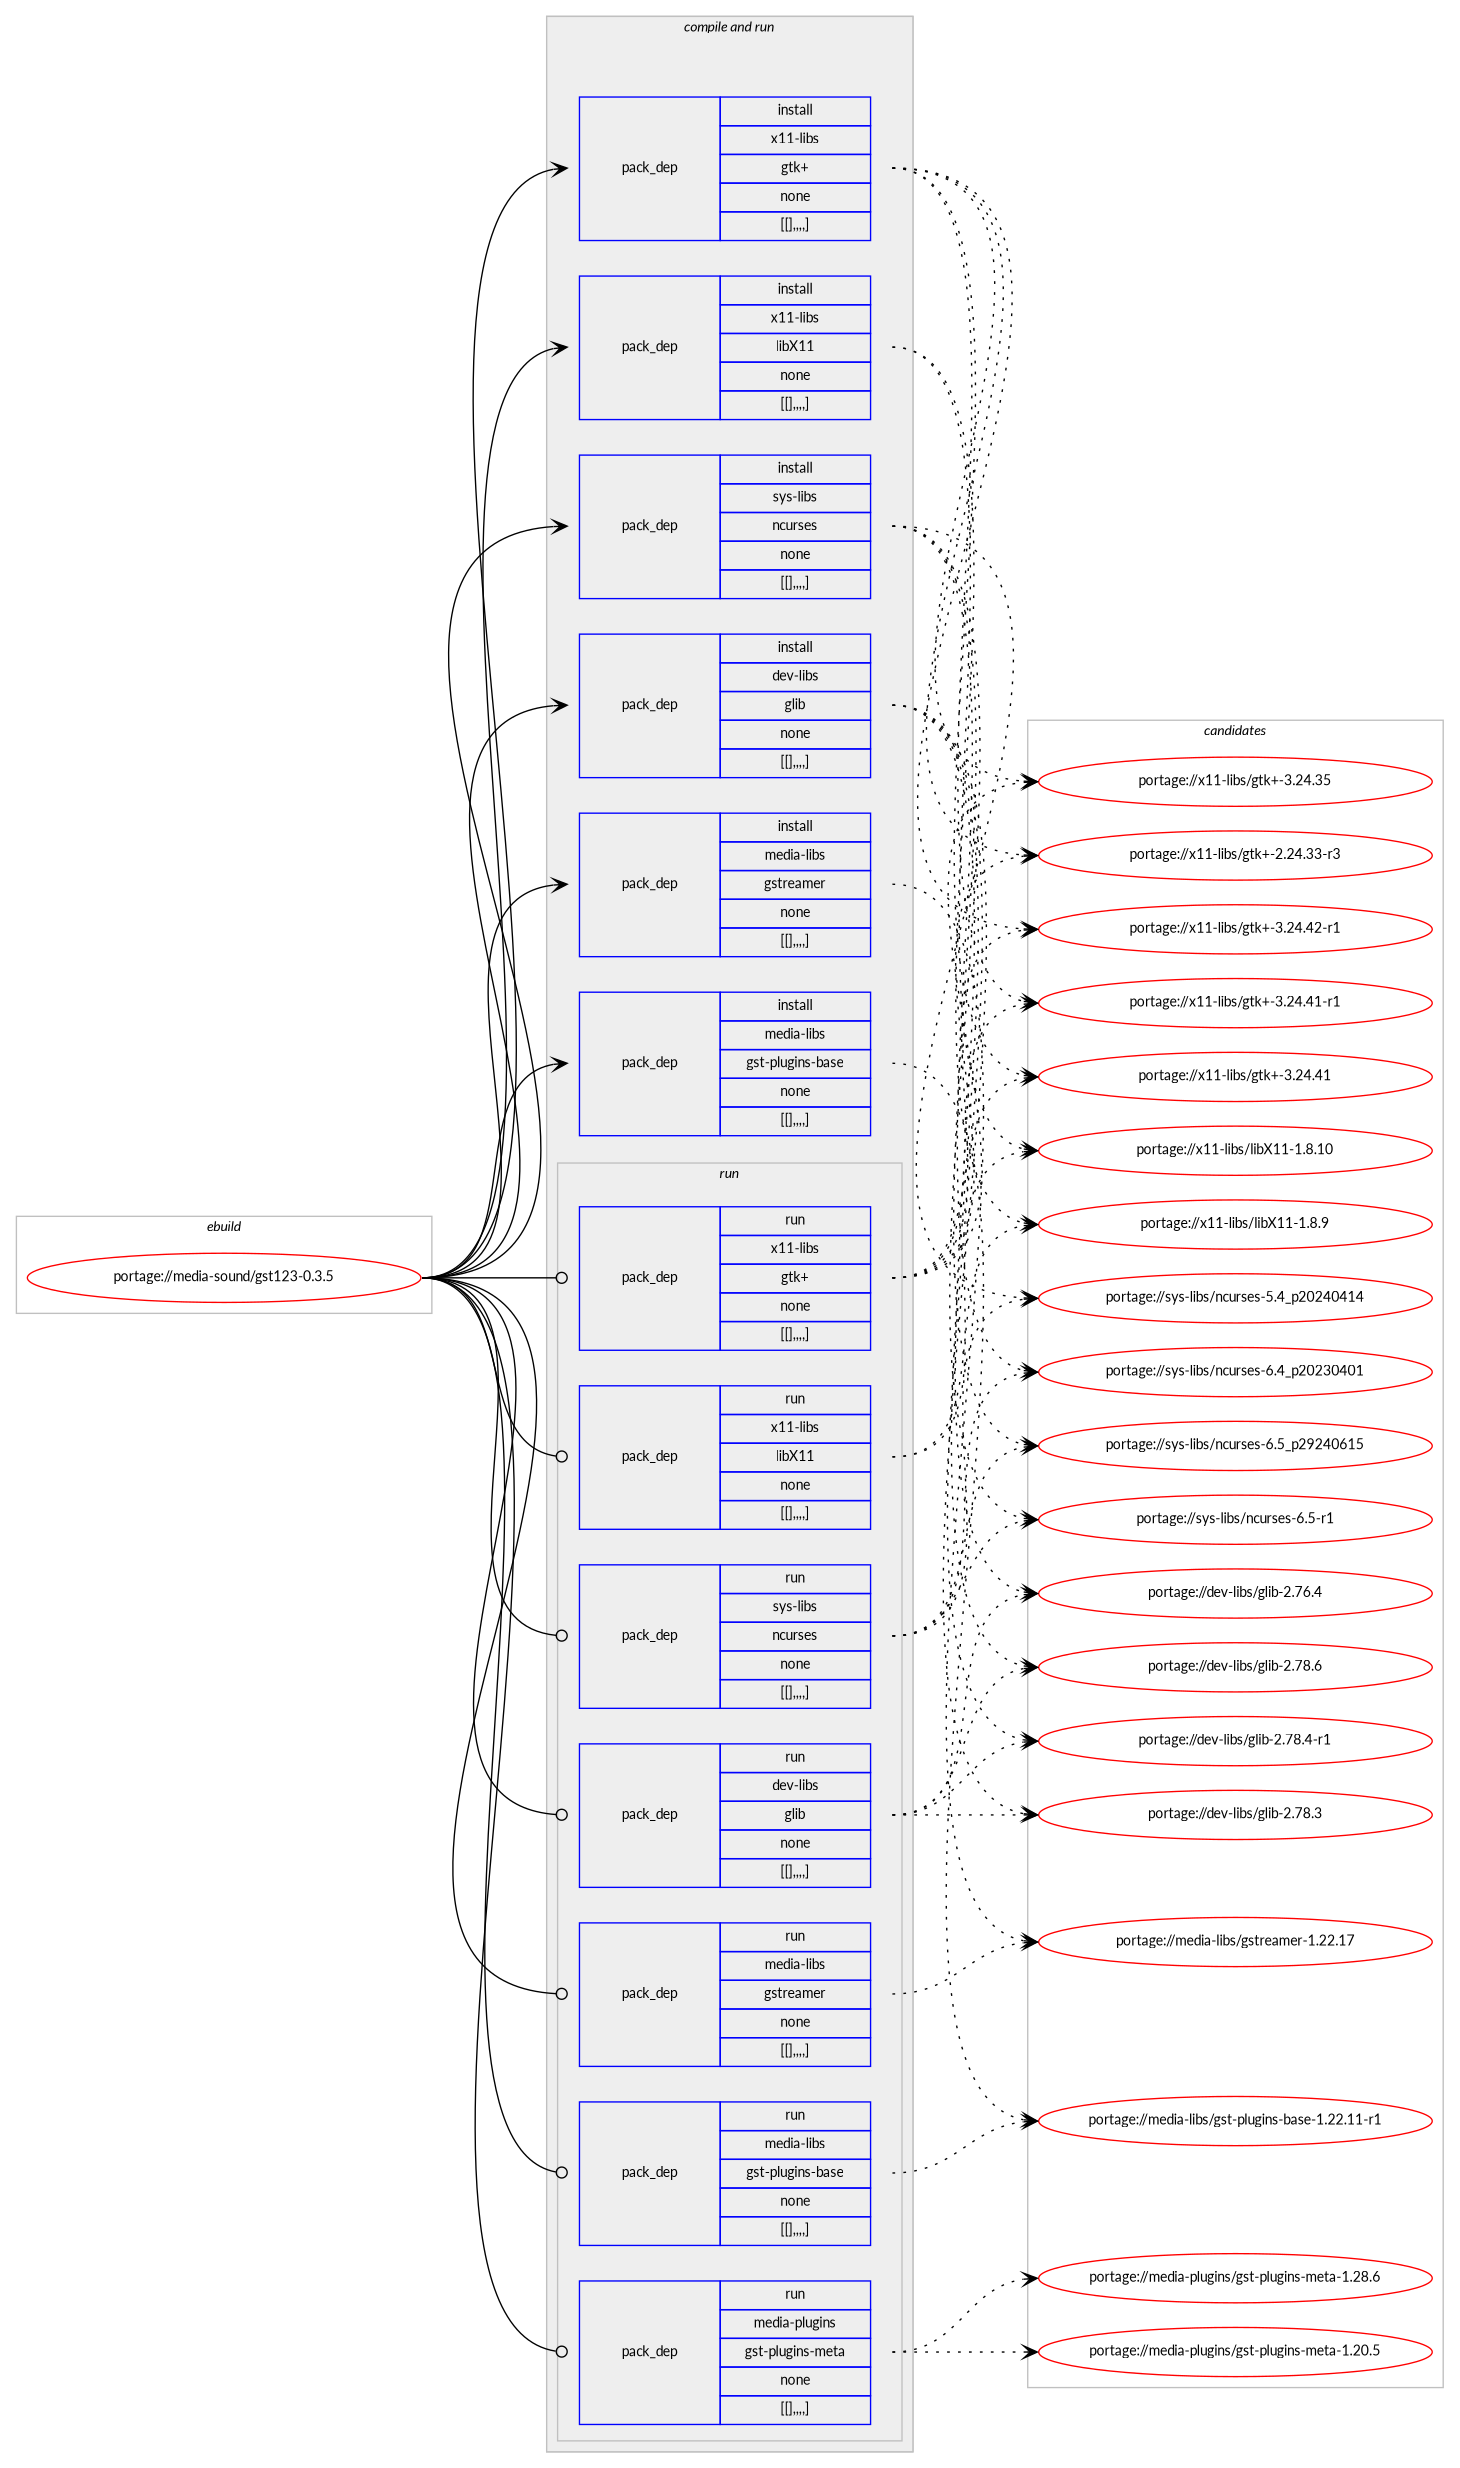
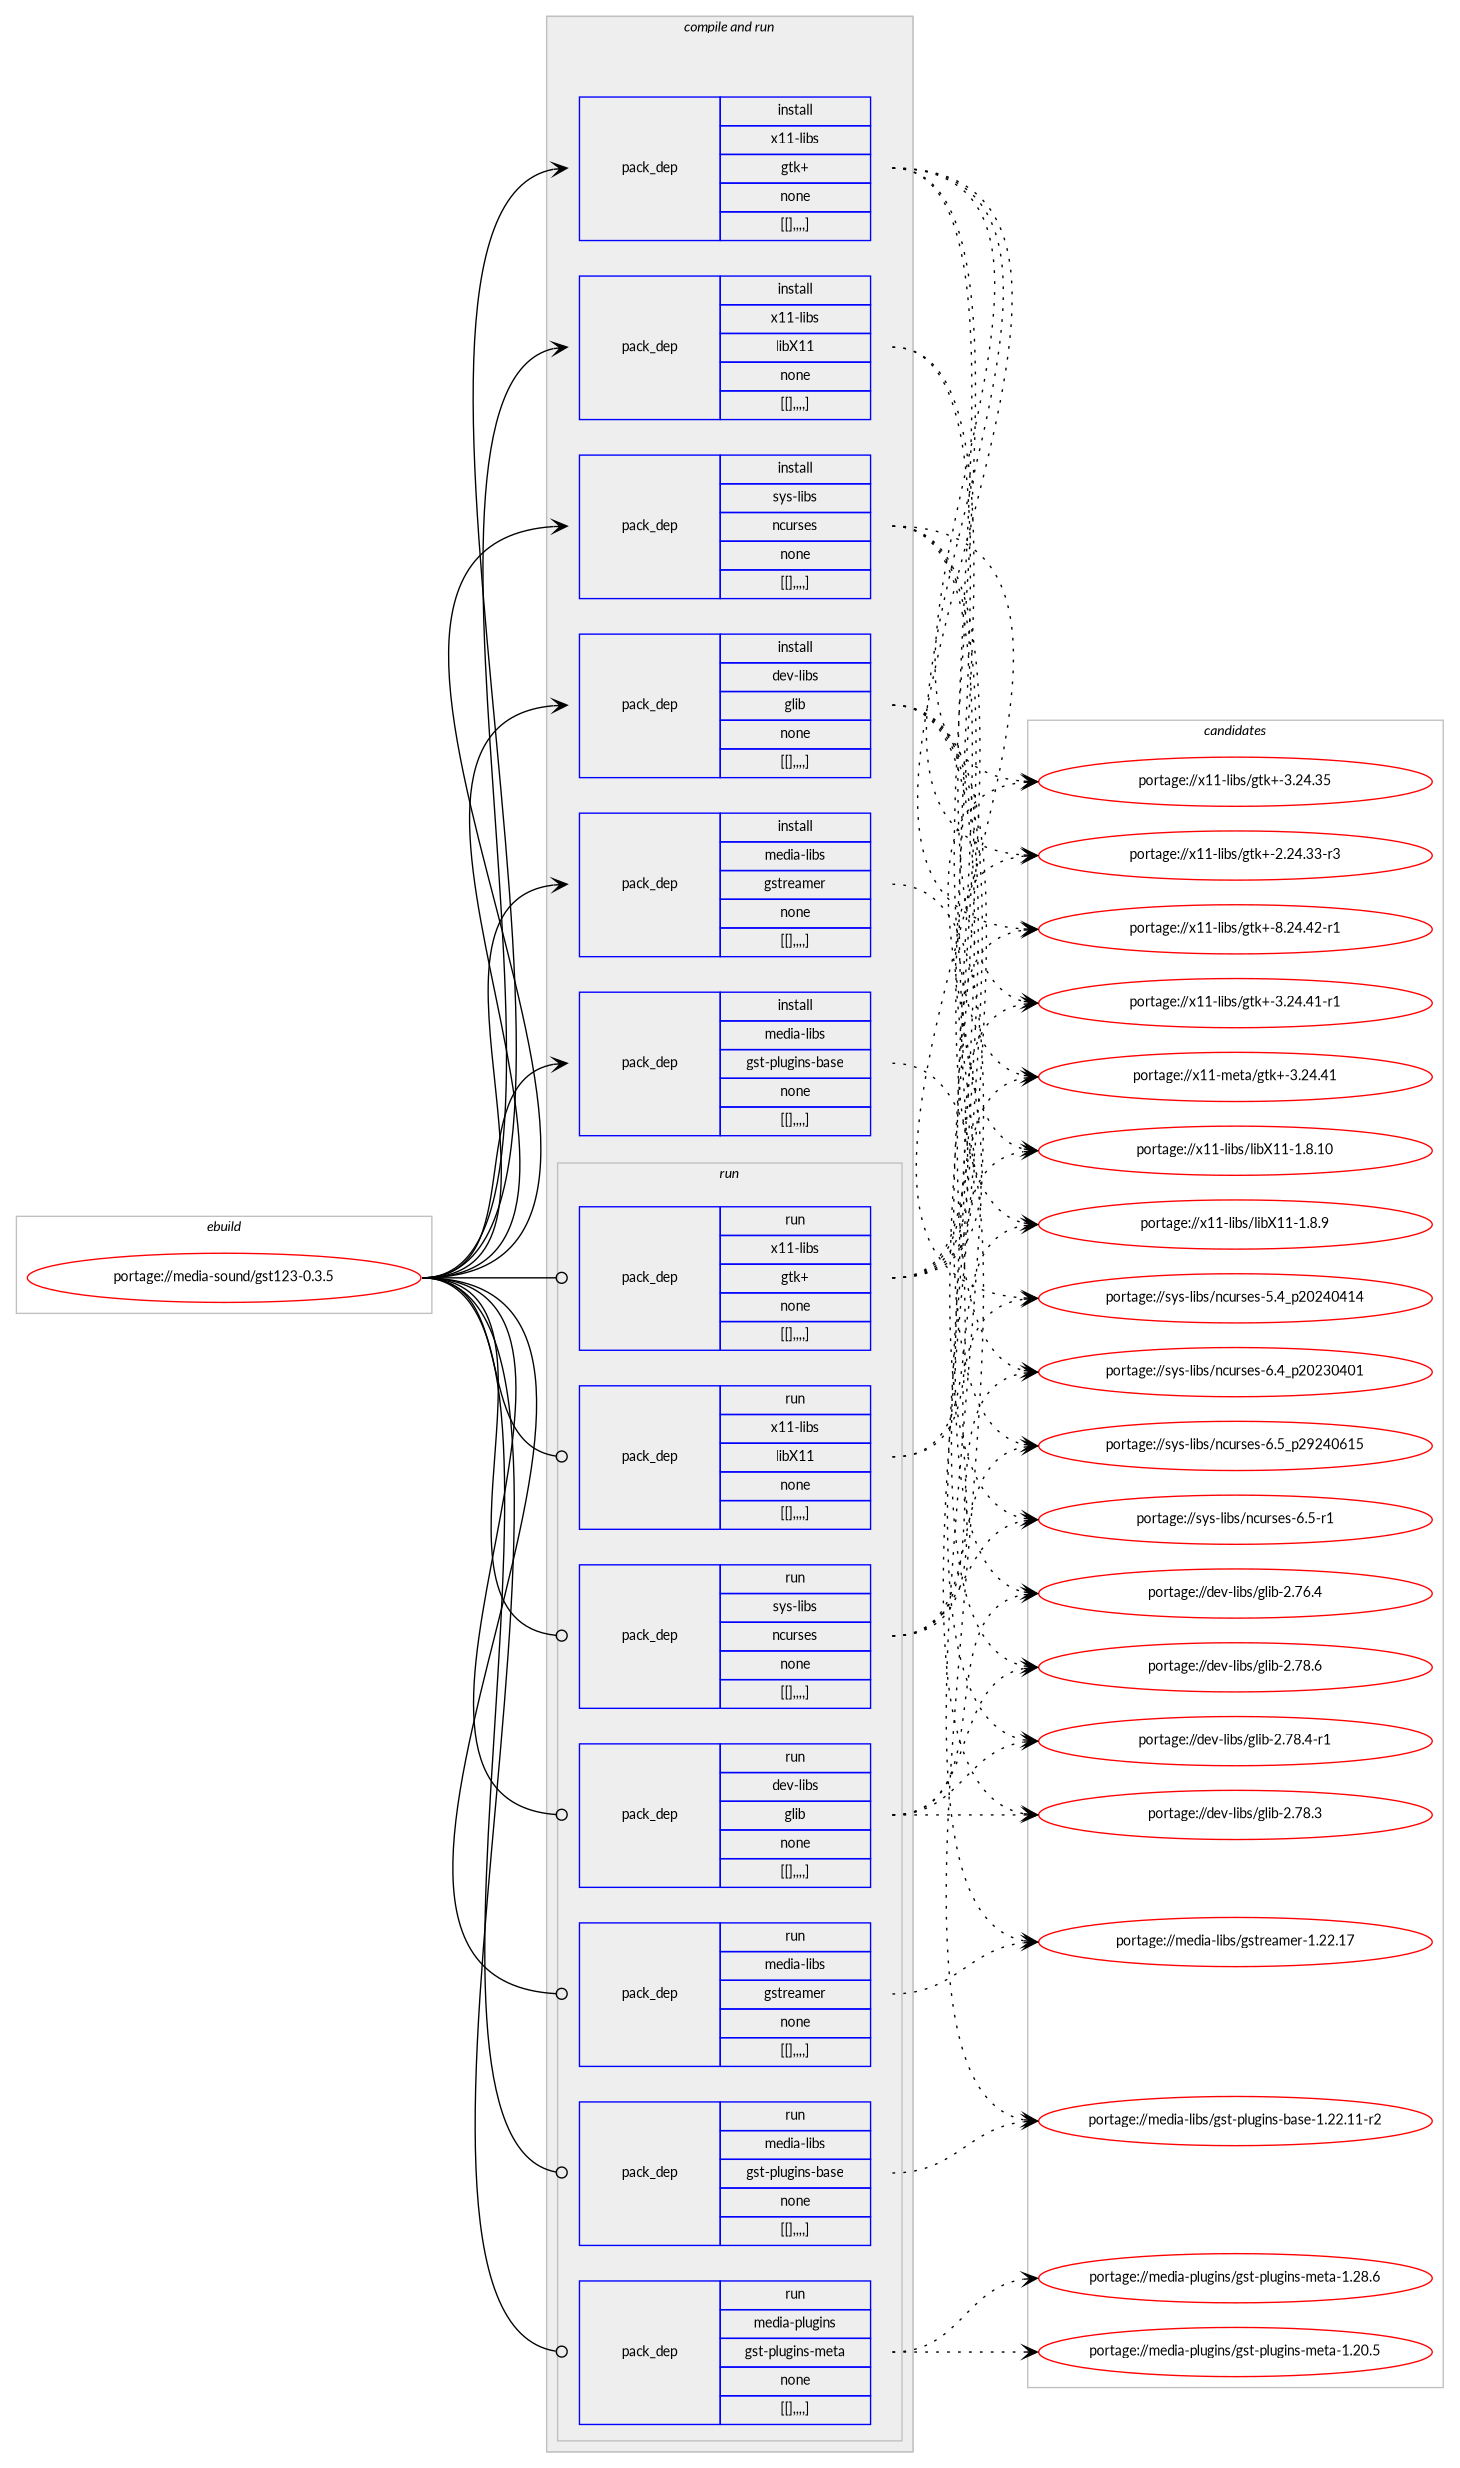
node "portage://x11-libs/gtk+-3.24.42-r1": label "portage://x11-libs/gtk+-3.24.42-r1" -> "portage://x11-libs/gtk+-8.24.42-r1"
node "portage://x11-libs/gtk+-3.24.41": label "portage://x11-libs/gtk+-3.24.41" -> "portage://x11-meta/gtk+-3.24.41"
node "portage://media-libs/gst-plugins-base-1.22.11-r1": label "portage://media-libs/gst-plugins-base-1.22.11-r1" -> "portage://media-libs/gst-plugins-base-1.22.11-r2"
